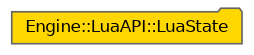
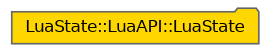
node "Engine::LuaAPI::LuaState": label "Engine::LuaAPI::LuaState" -> "LuaState::LuaAPI::LuaState"
